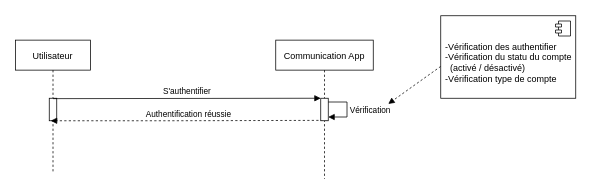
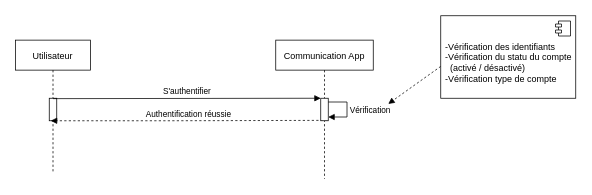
node "-Vérification des authentifier -Vérification du statu du compte (activé / désactivé) -Vérification type de compte": label "-Vérification des authentifier -Vérification du statu du compte (activé / désactivé) -Vérification type de compte" -> "-Vérification des identifiants -Vérification du statu du compte (activé / désactivé) -Vérification type de compte"
